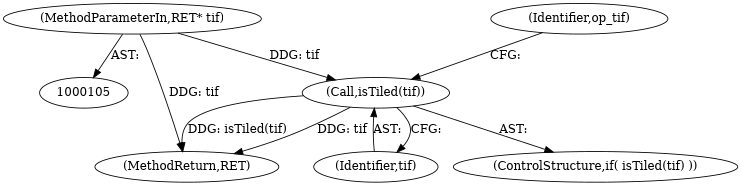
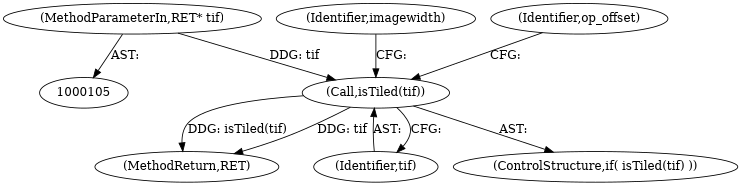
node "(Identifier,imagewidth)": added
node "(Identifier,op_tif)": label "(Identifier,op_tif)" -> "(Identifier,op_offset)"
edge "(MethodParameterIn,RET* tif)" -> "(MethodReturn,RET)": removed, label "DDG: tif"
